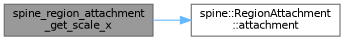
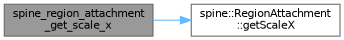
node "spine::RegionAttachment ::attachment": label "spine::RegionAttachment ::attachment" -> "spine::RegionAttachment ::getScaleX"
